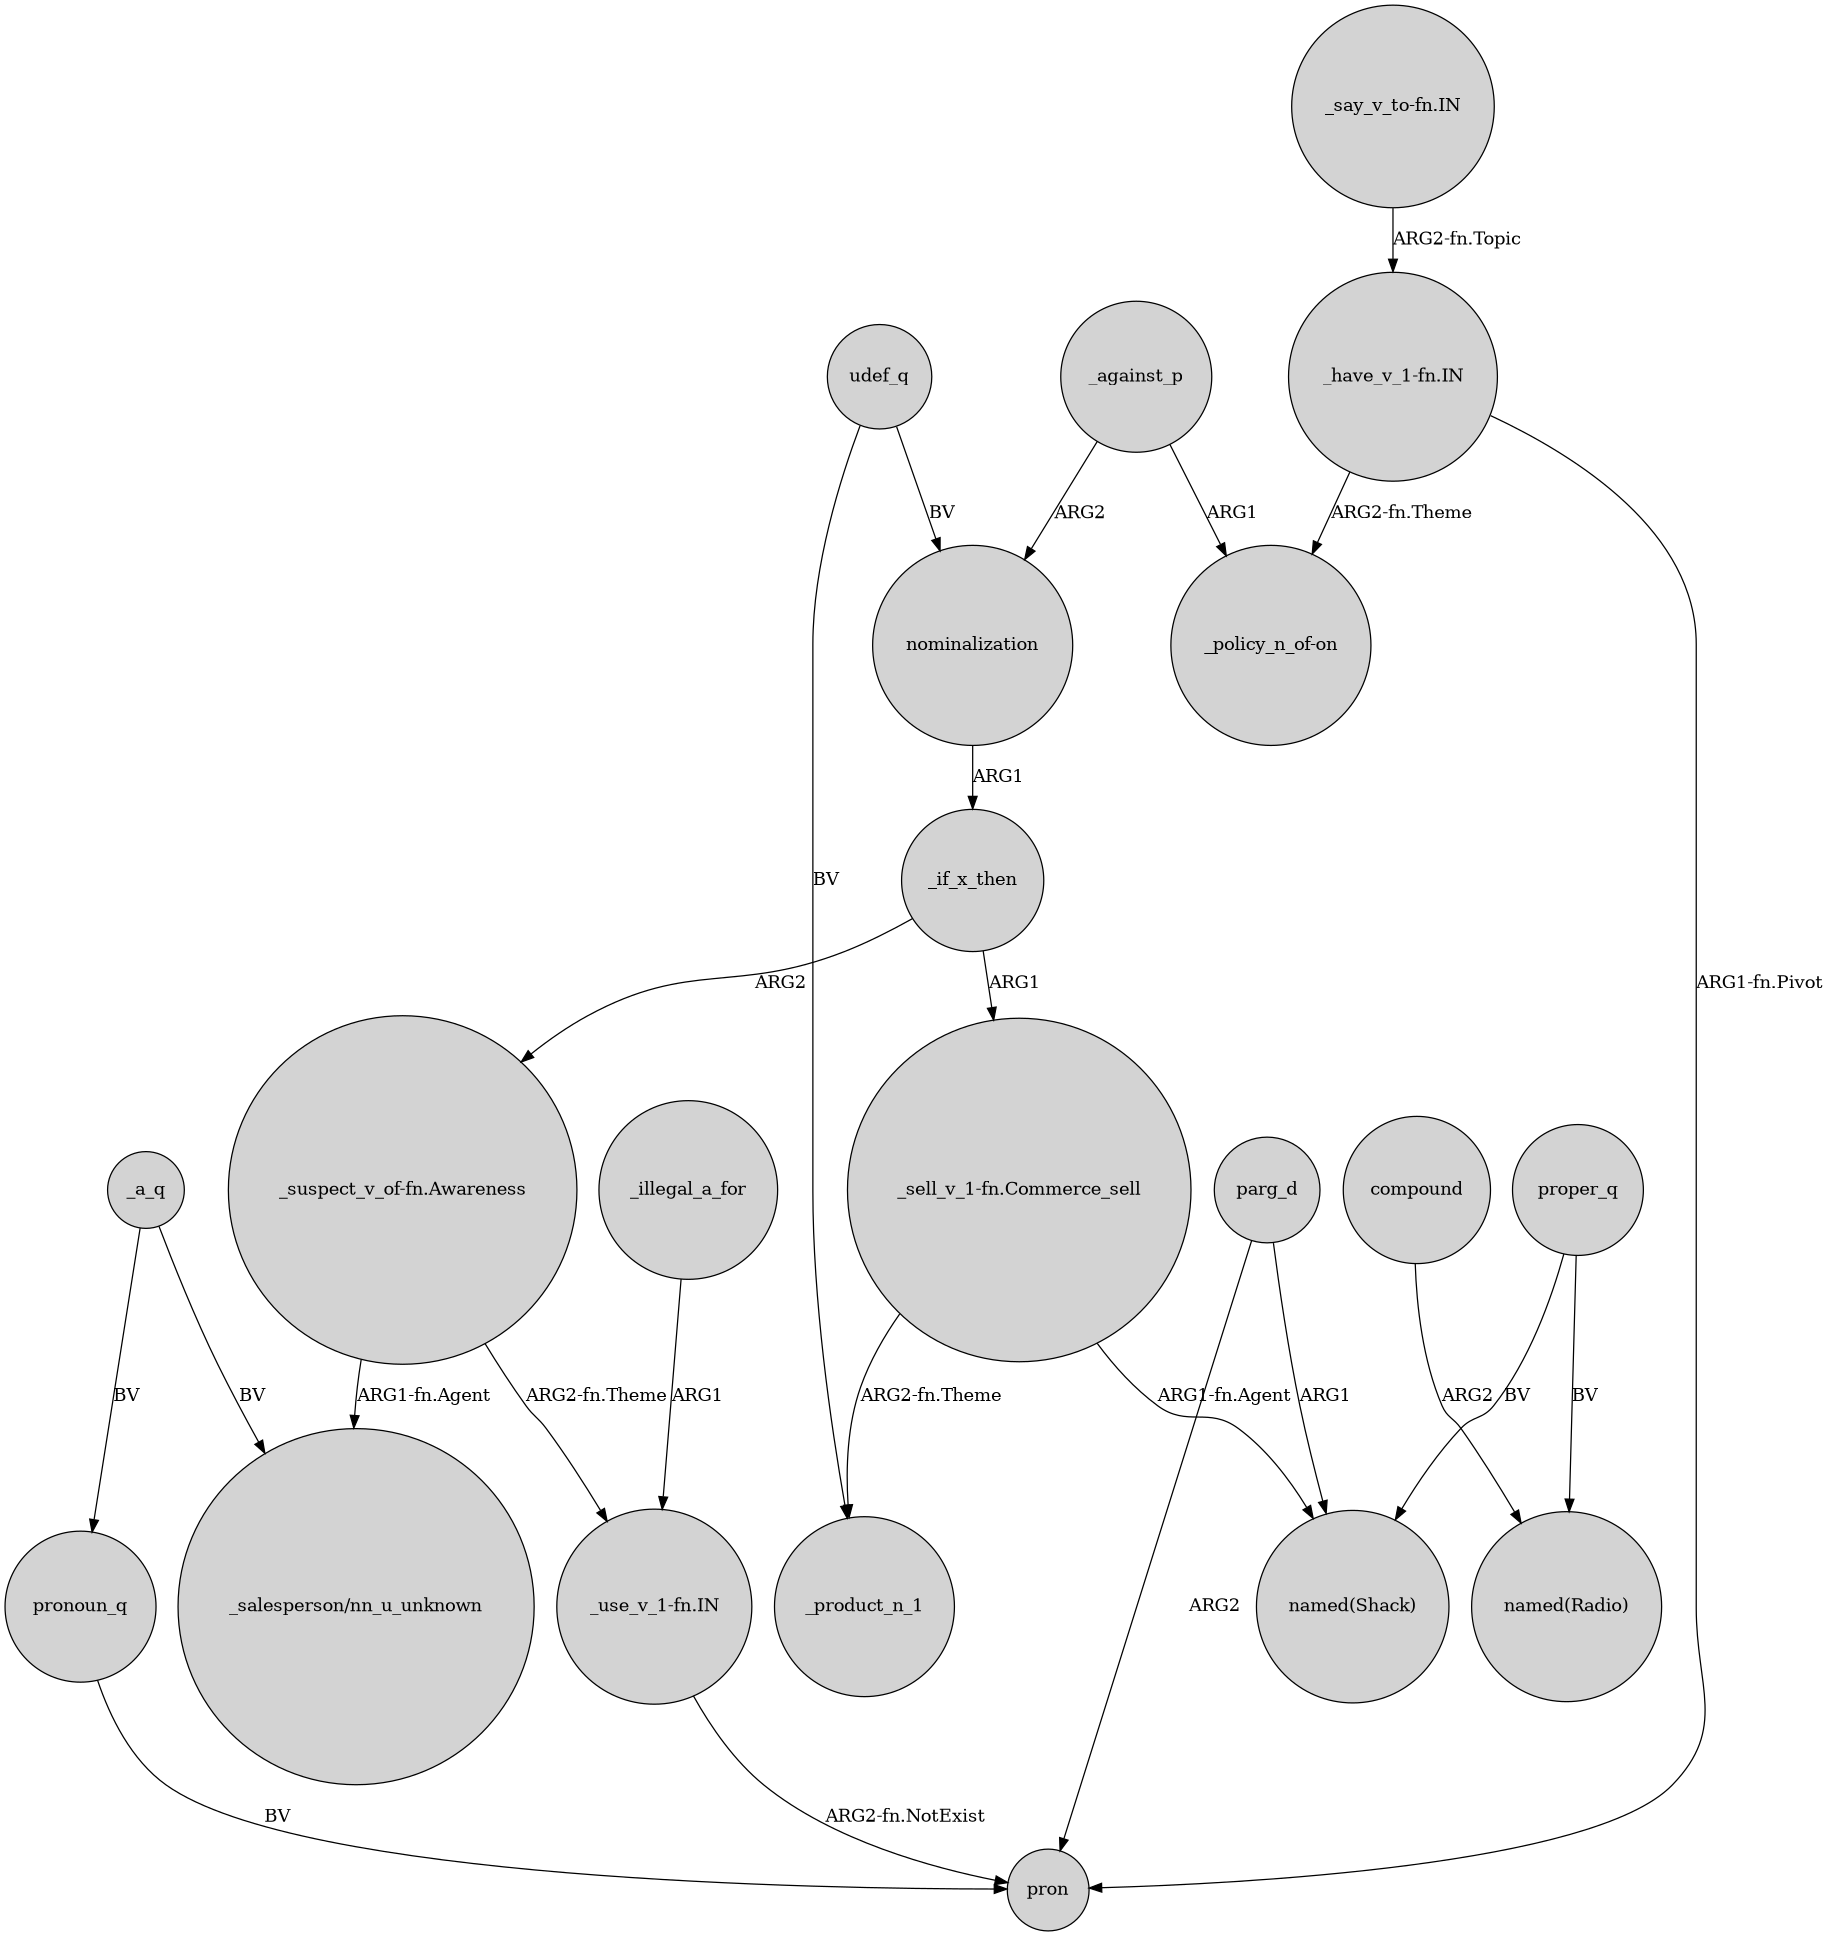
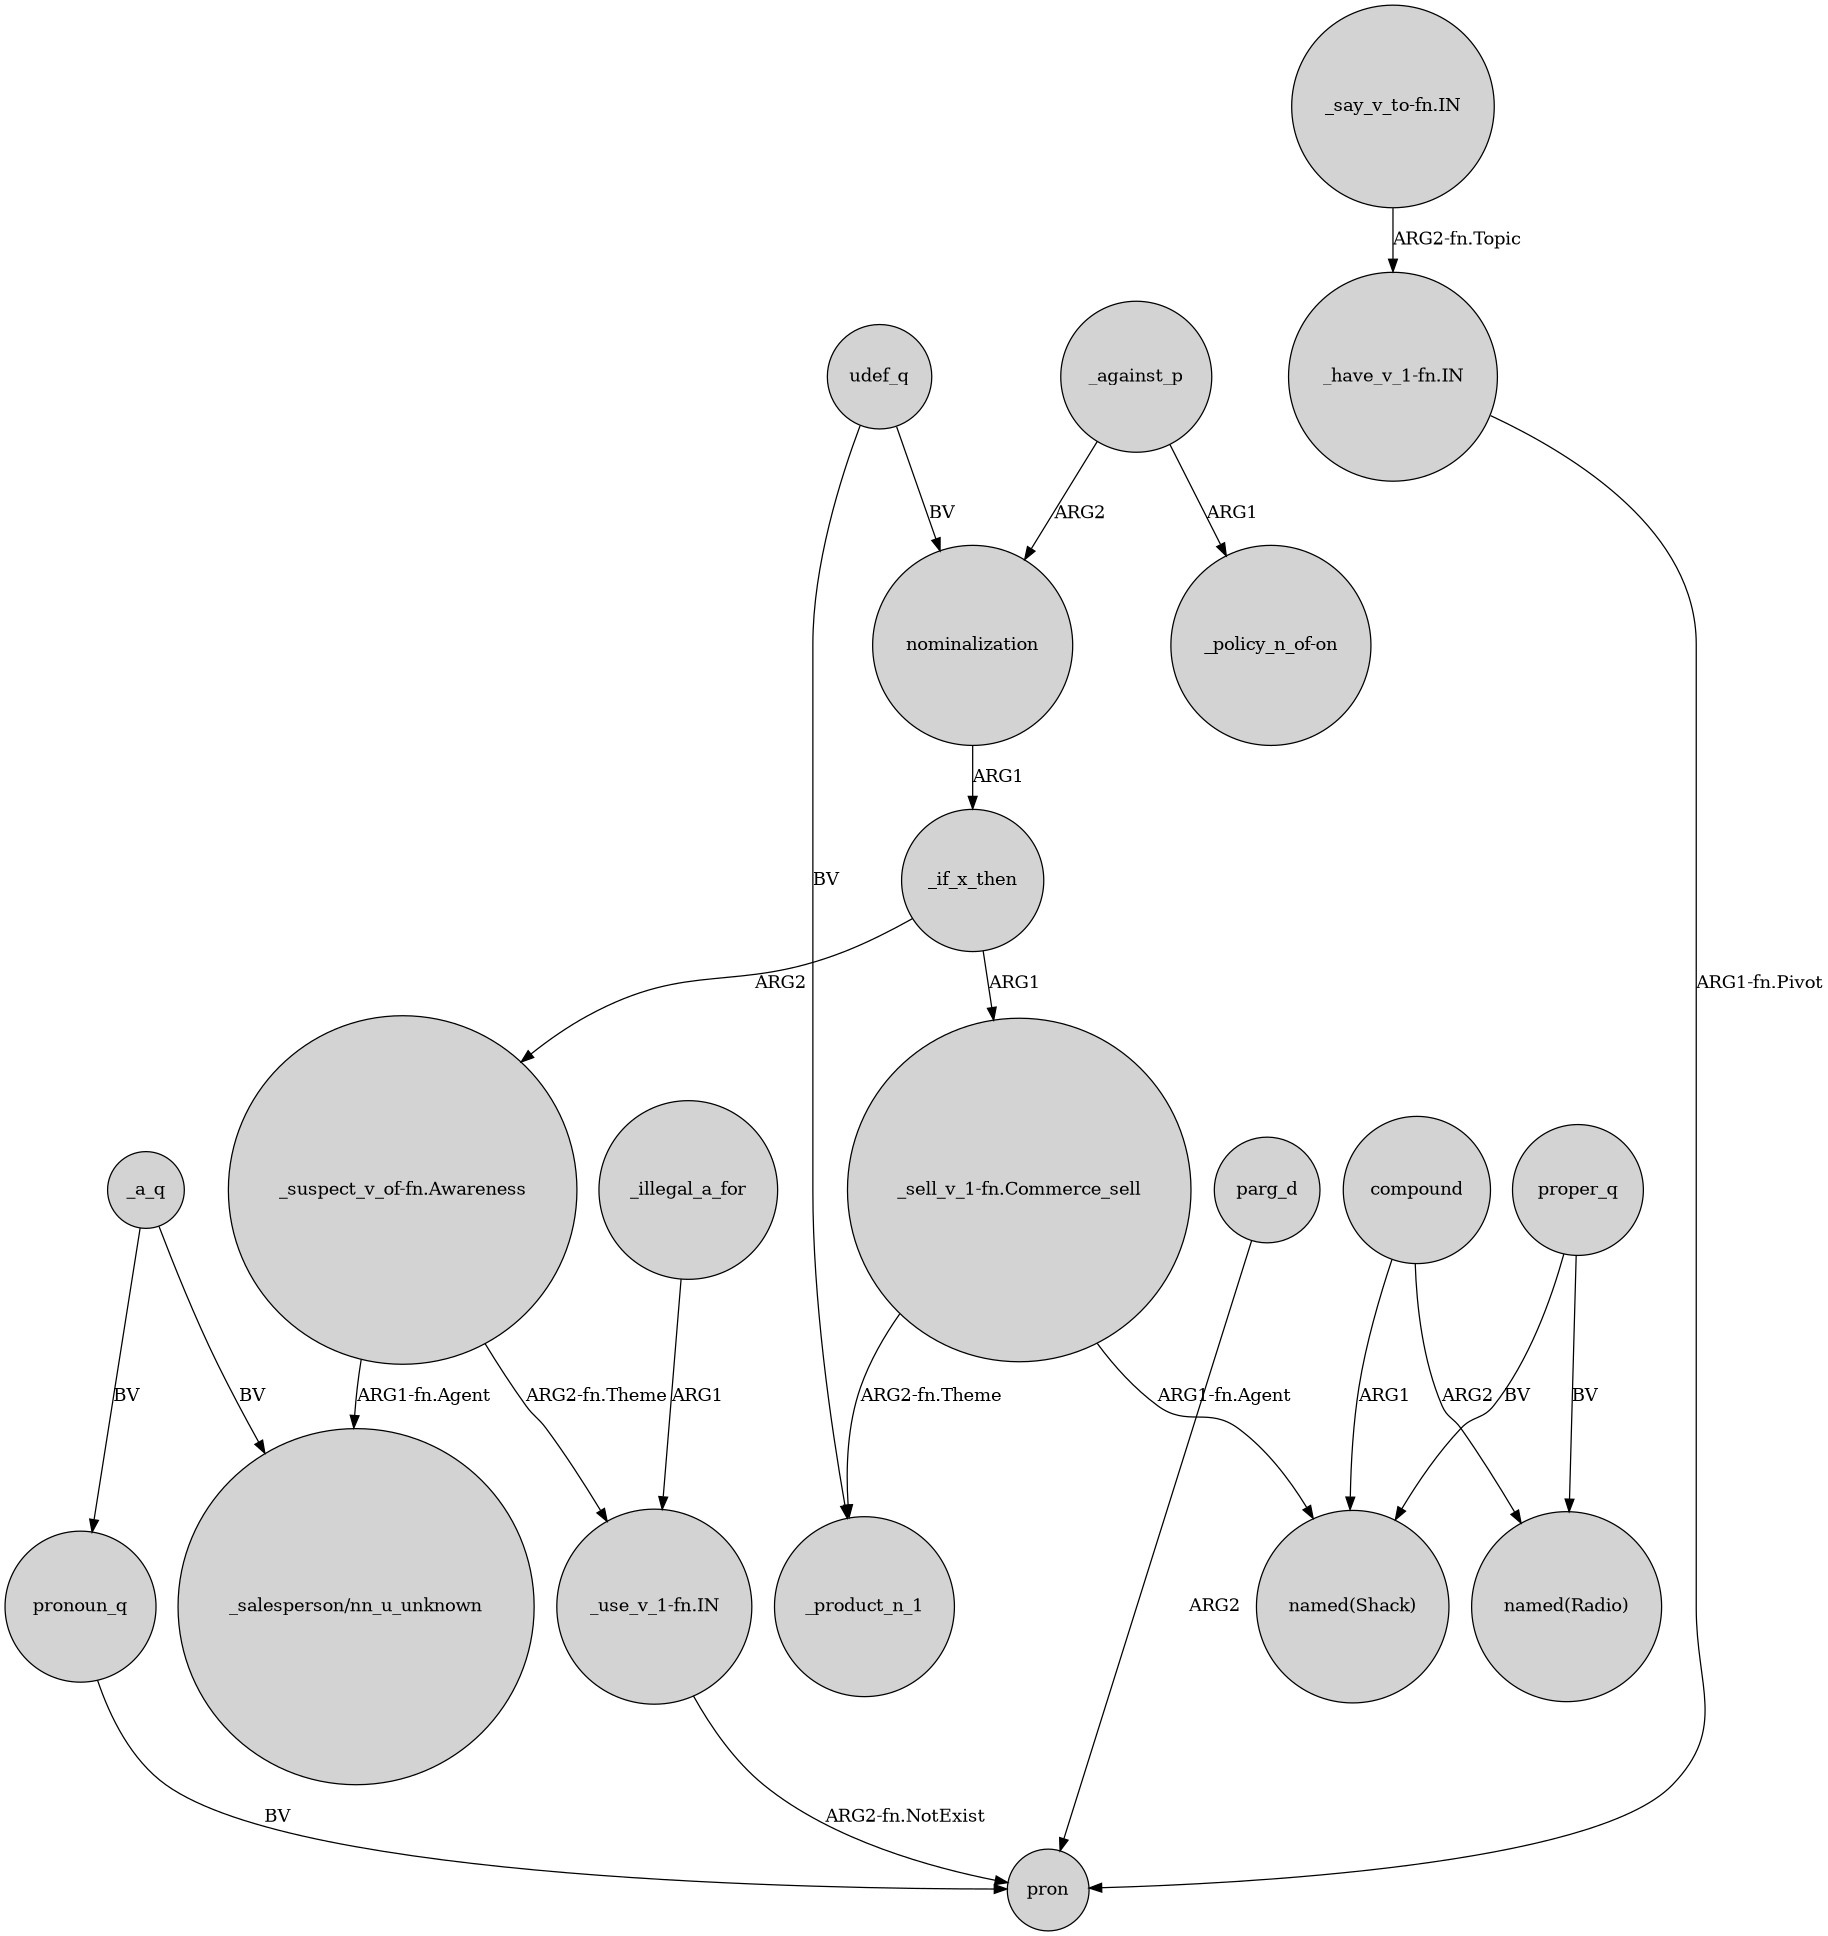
edge "_have_v_1-fn.IN" -> "_policy_n_of-on": removed, label "ARG2-fn.Theme"
edge "parg_d" -> "named(Shack)": now "compound" -> "named(Shack)"
